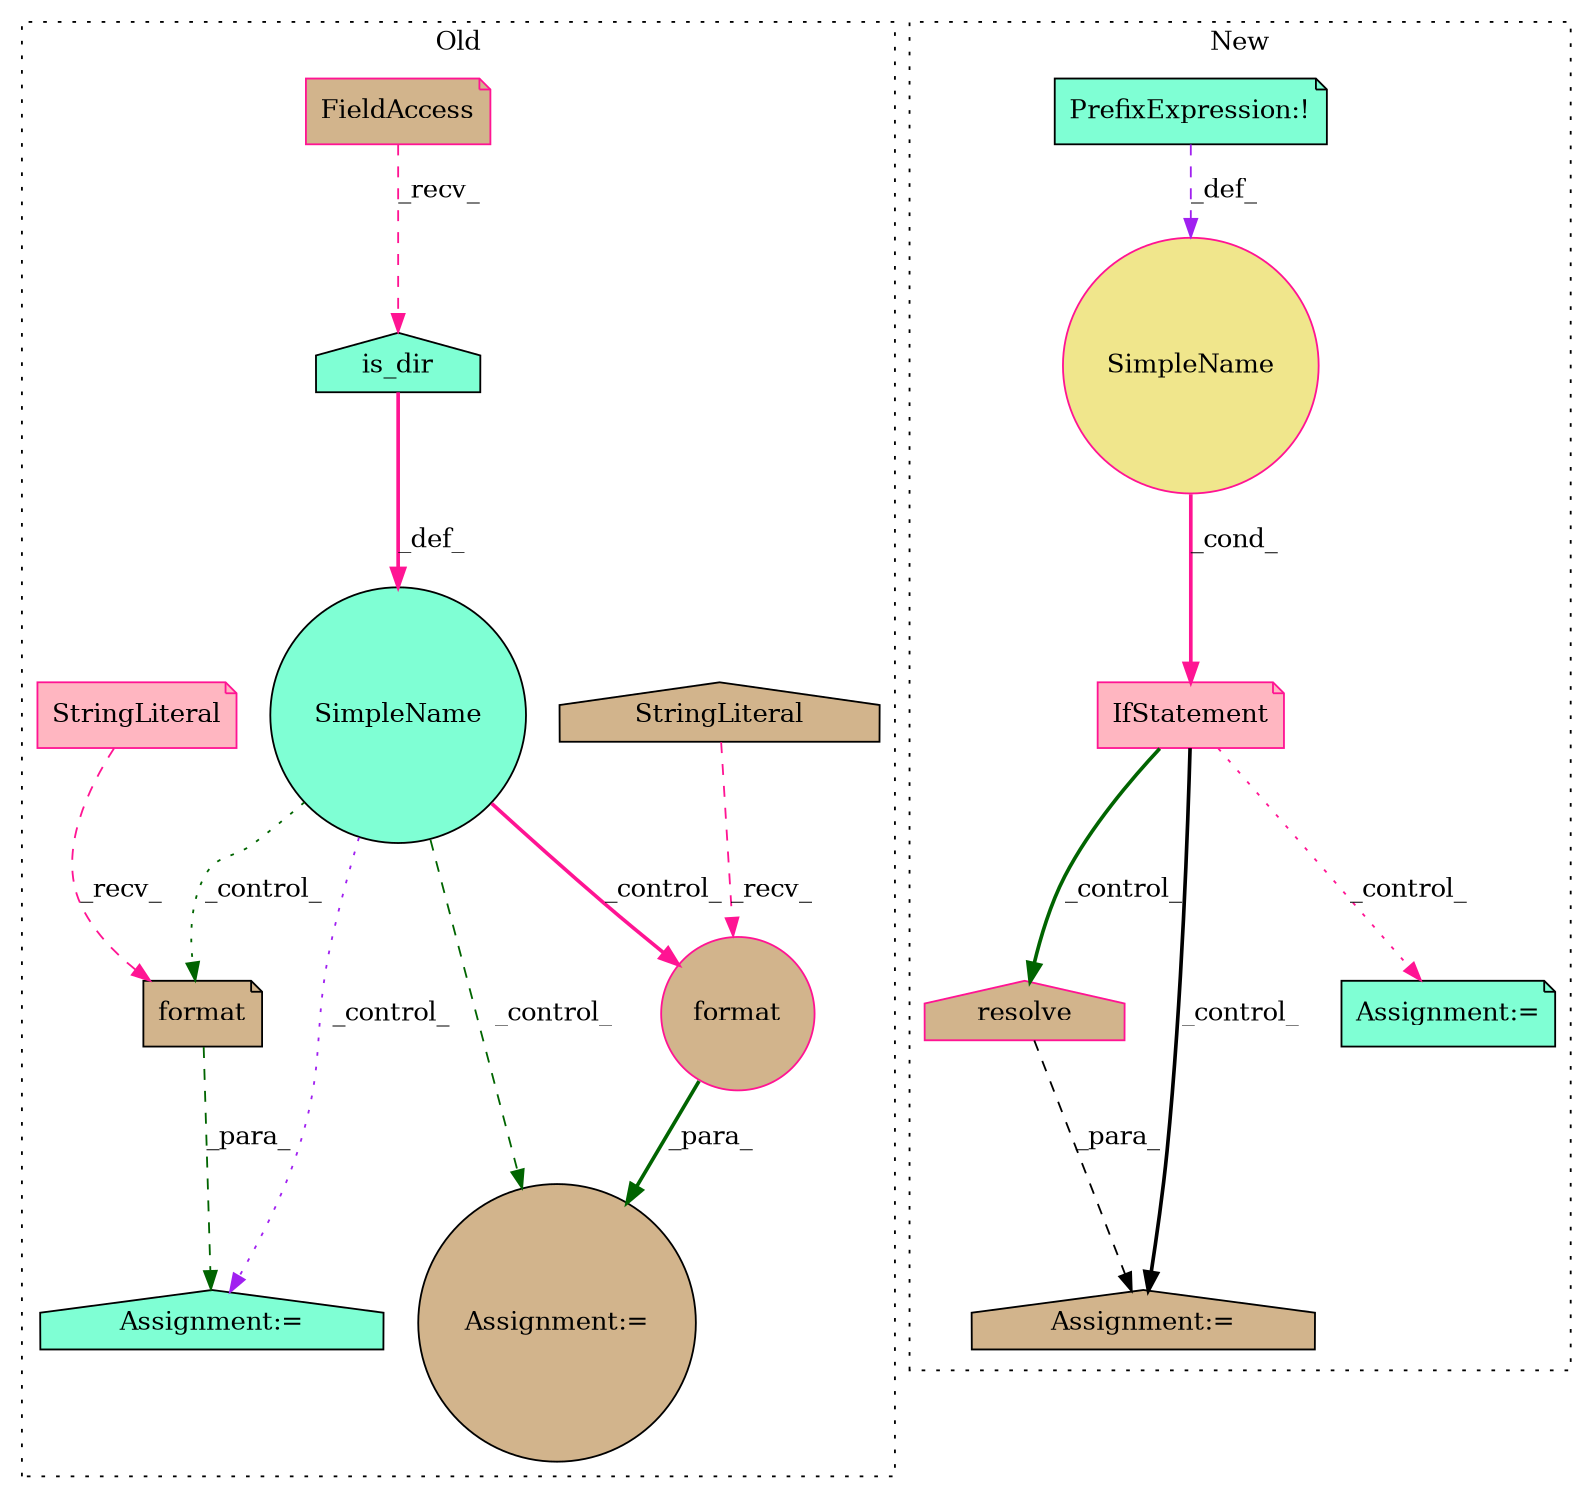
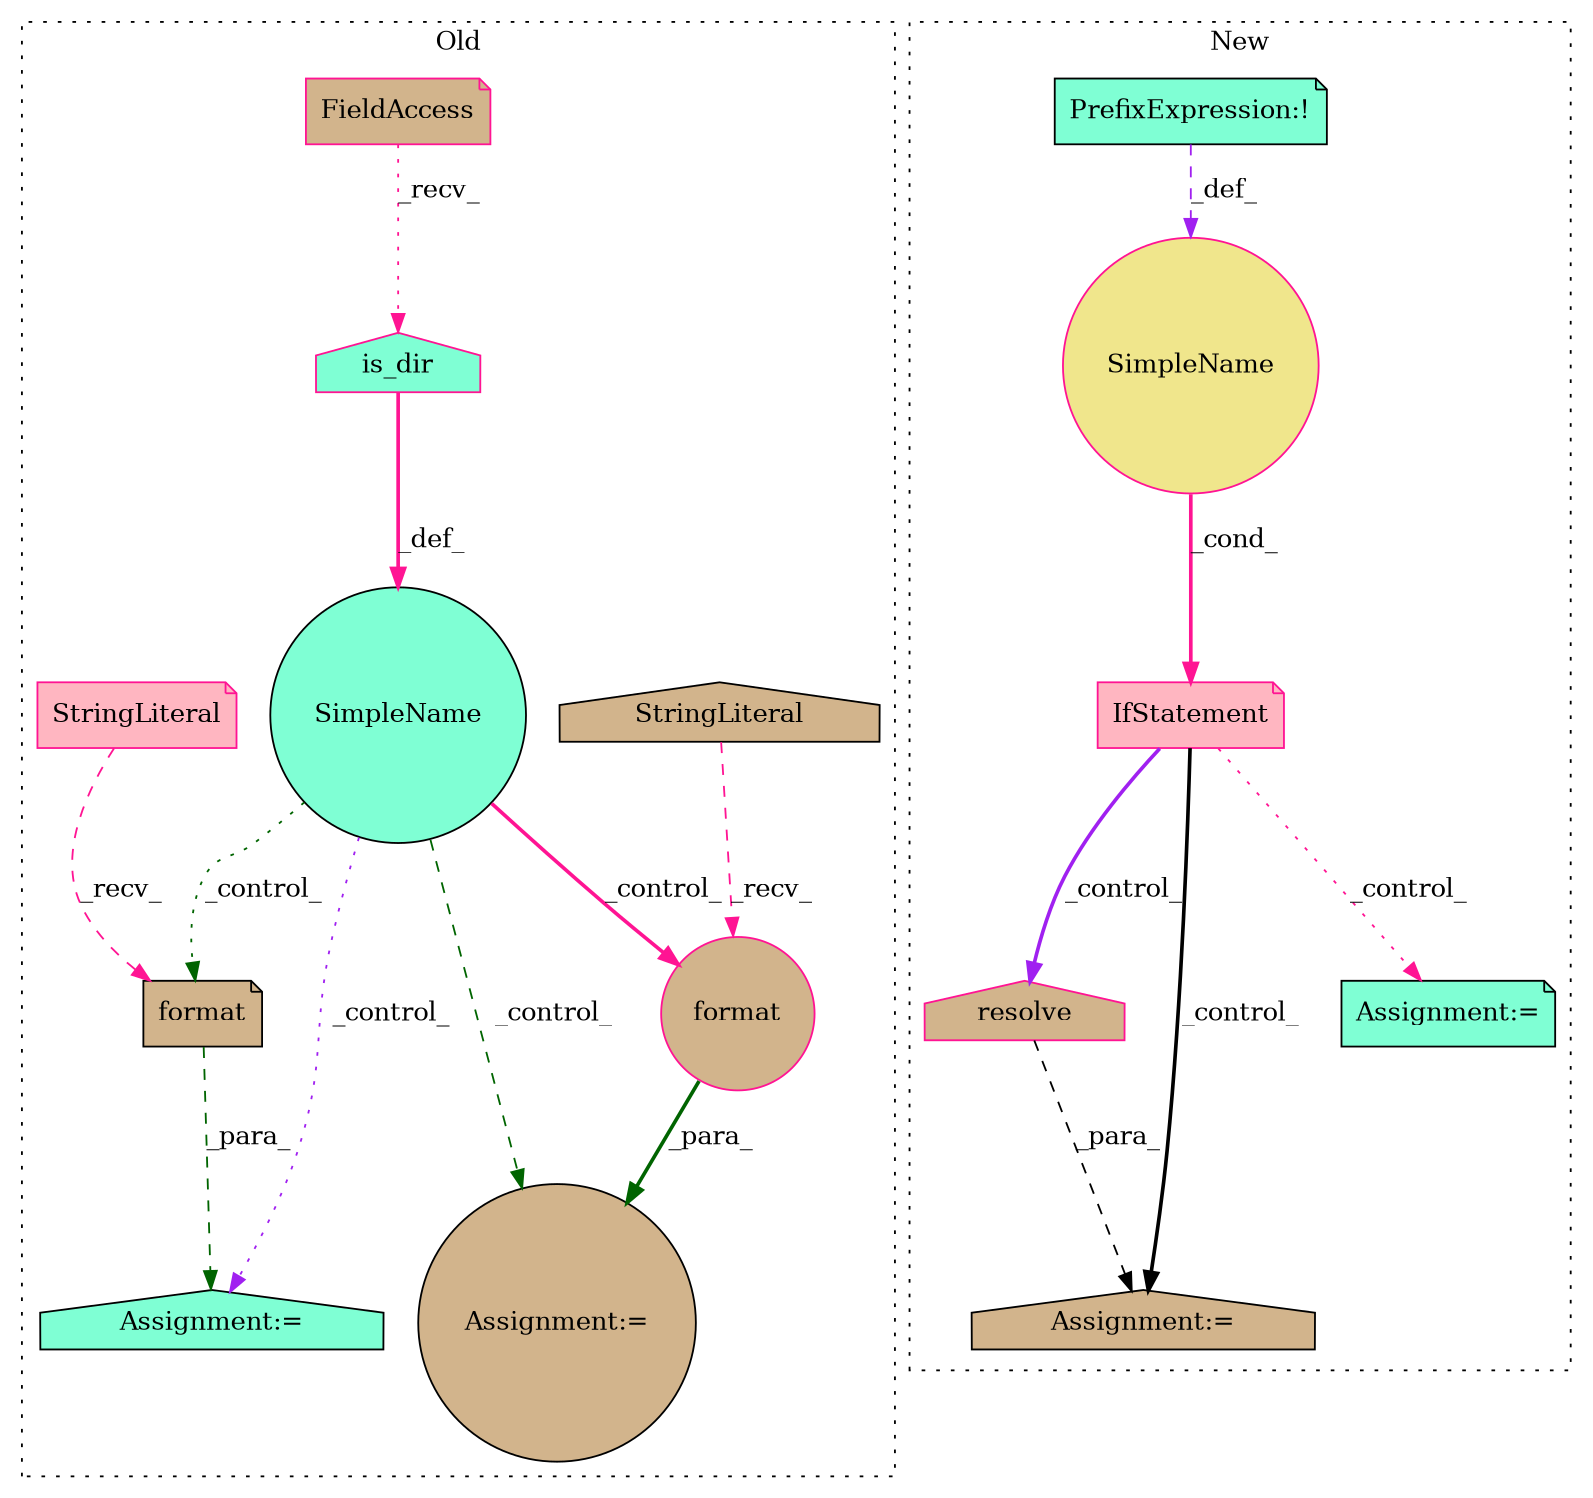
edge "FieldAccess" -> "is_dir": style dashed -> dotted
node "is_dir": color black -> deeppink
edge "IfStatement" -> "resolve": color darkgreen -> purple
